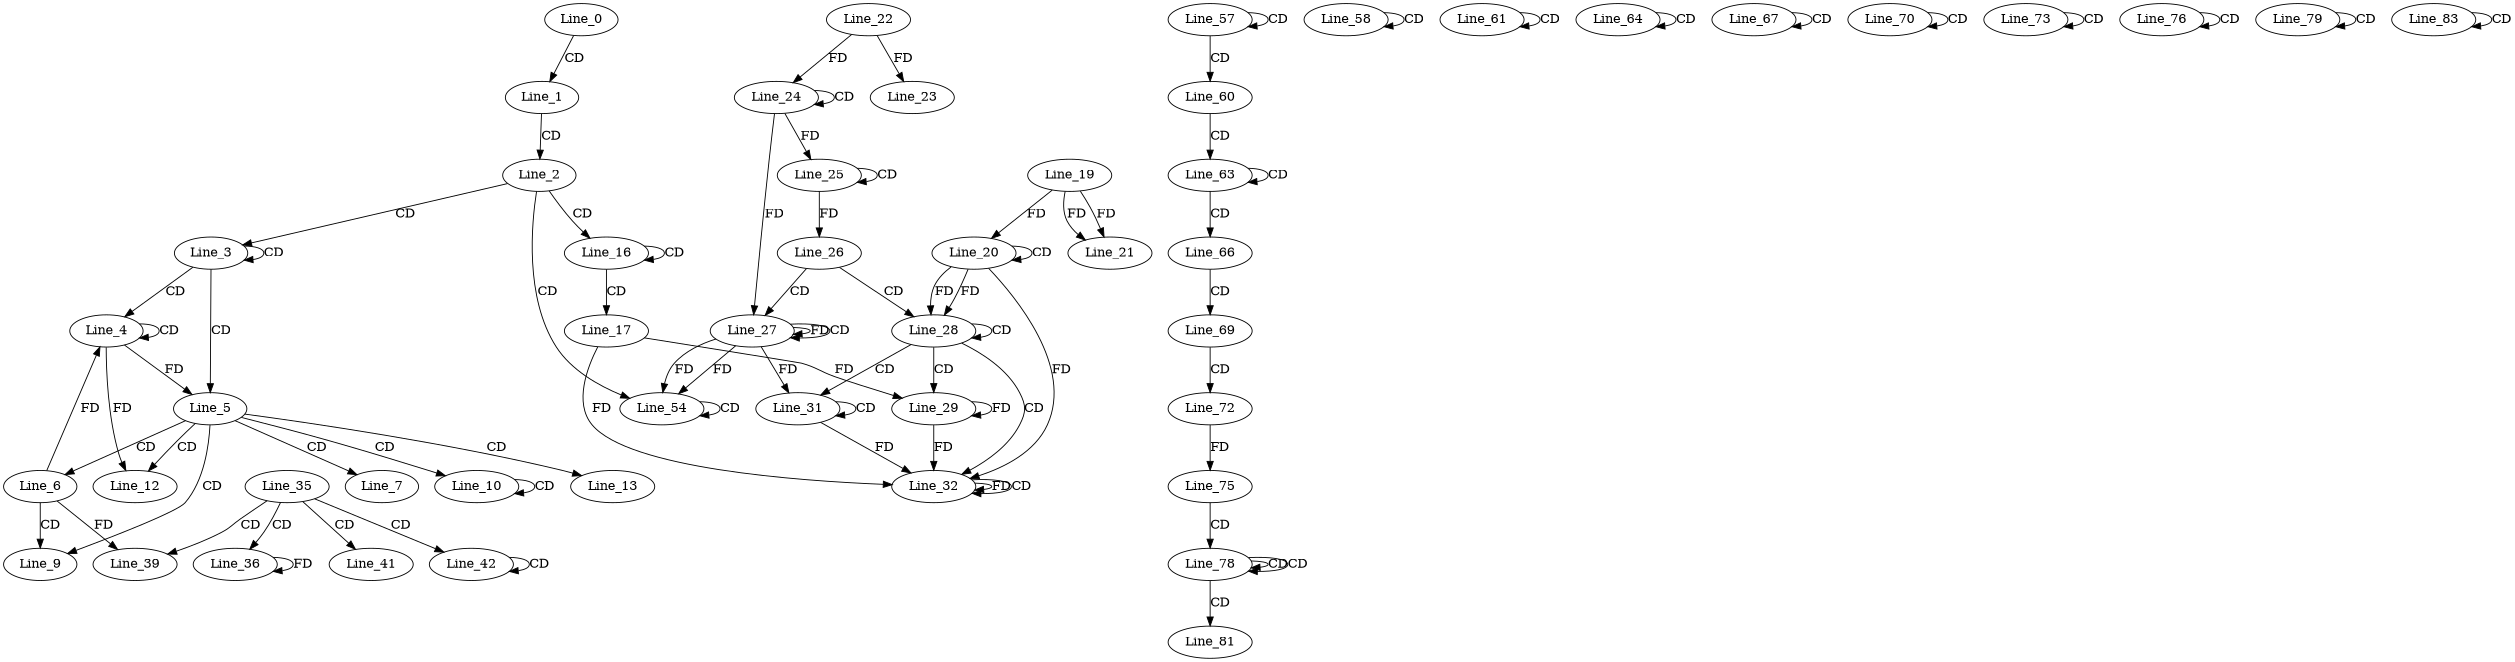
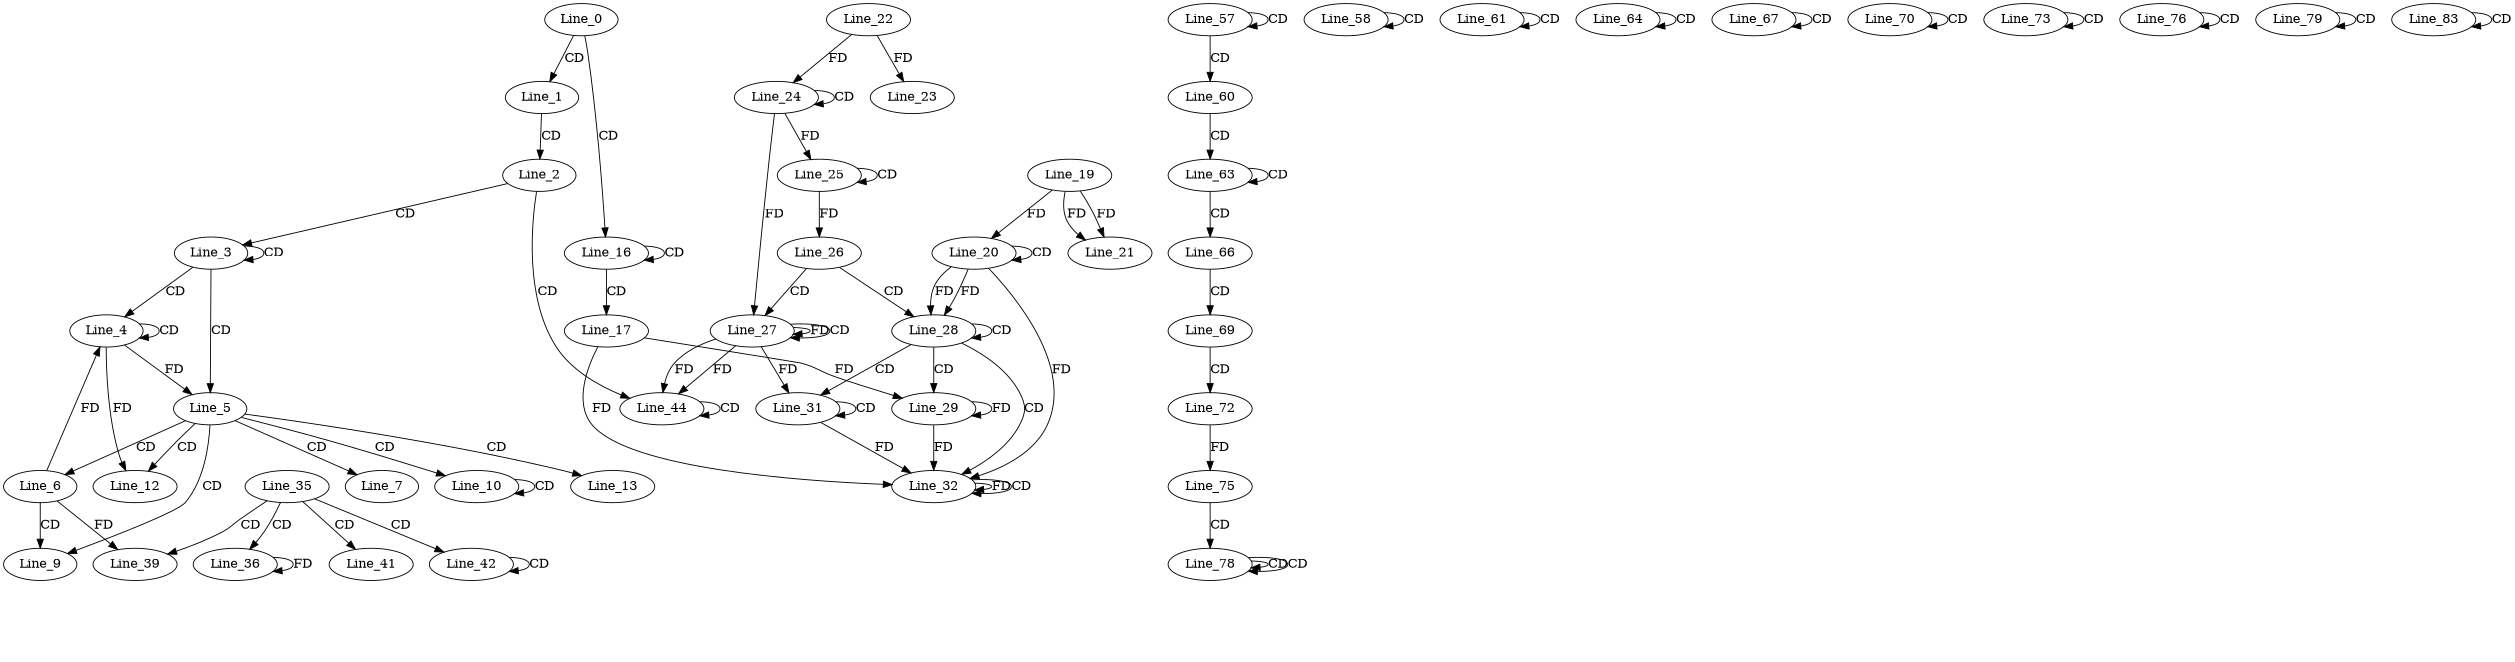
edge "Line_2" -> "Line_16": now "Line_0" -> "Line_16"
node "Line_54": label "Line_54" -> "Line_44"
node "Line_81": removed
